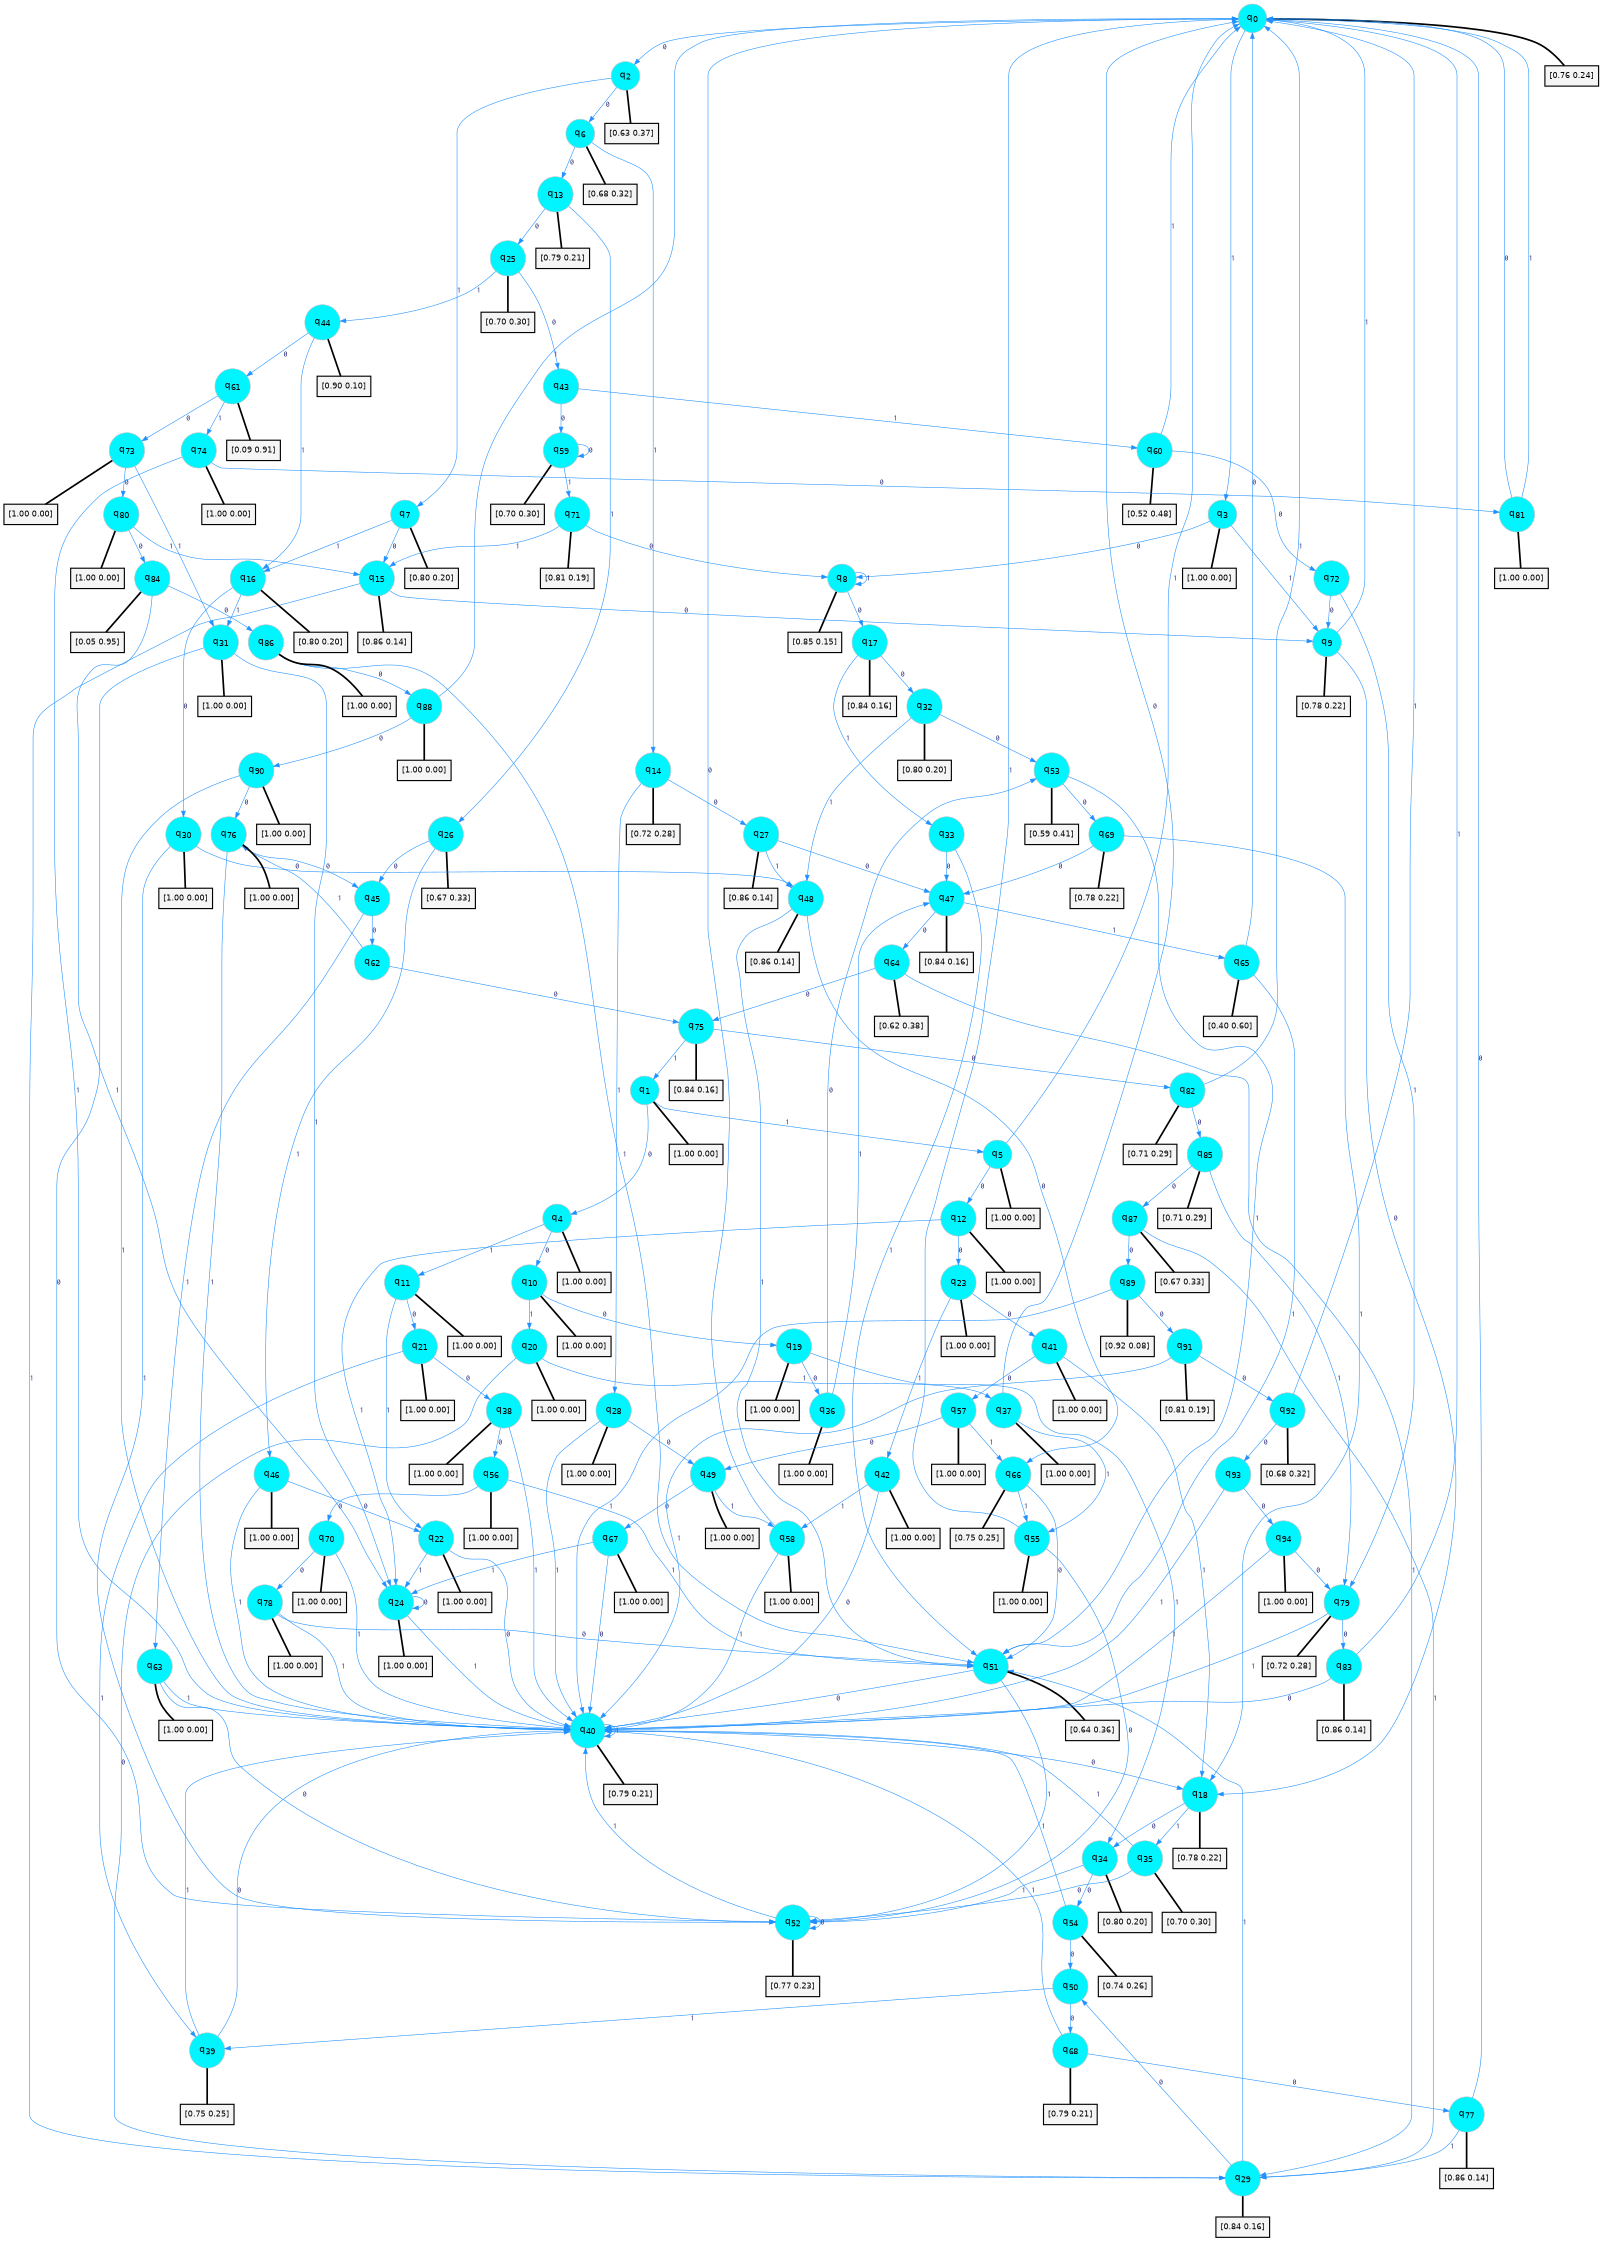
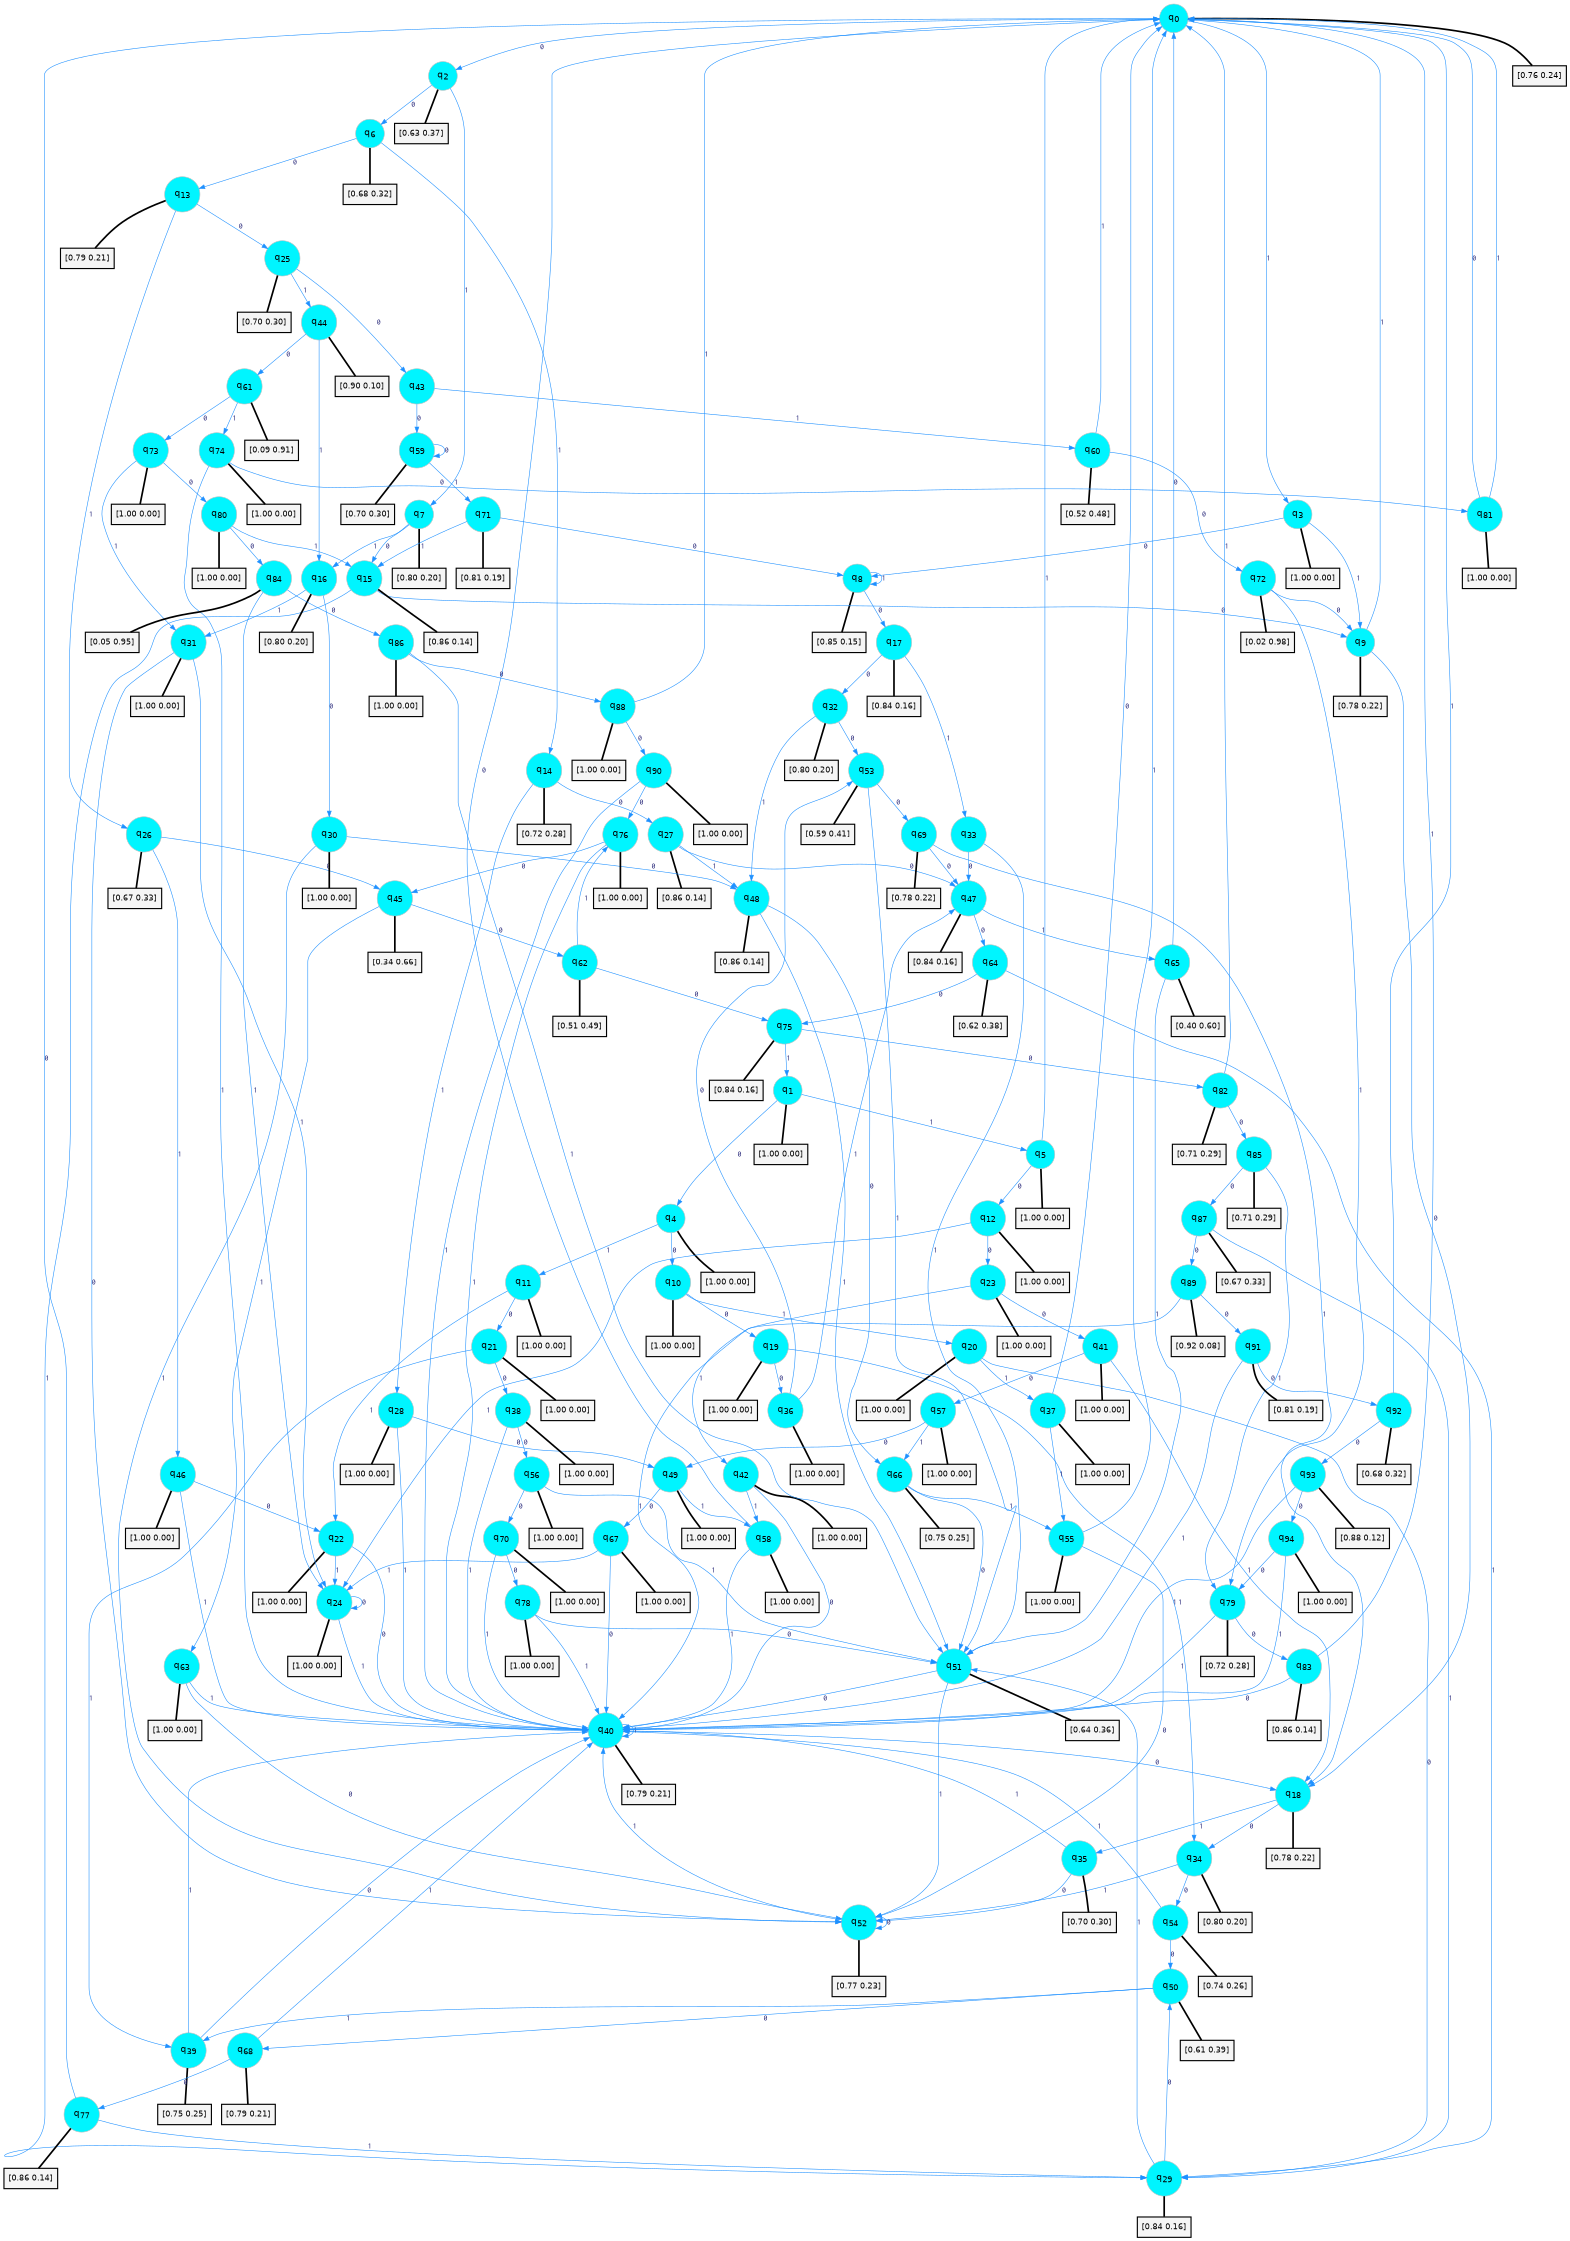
node "[0.02 0.98]": added
node "[0.34 0.66]": added
node "[0.51 0.49]": added
node "[0.88 0.12]": added
node "[0.61 0.39]": added
